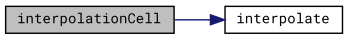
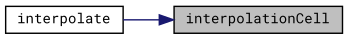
edge "interpolationCell" -> "interpolate": reversed
